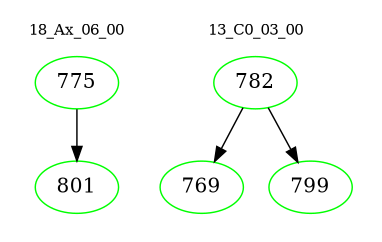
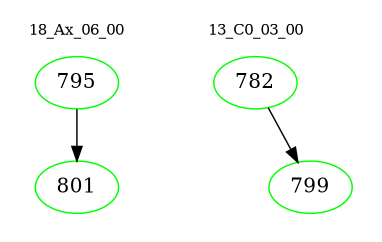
node "775": label "775" -> "795"
node "769": removed
